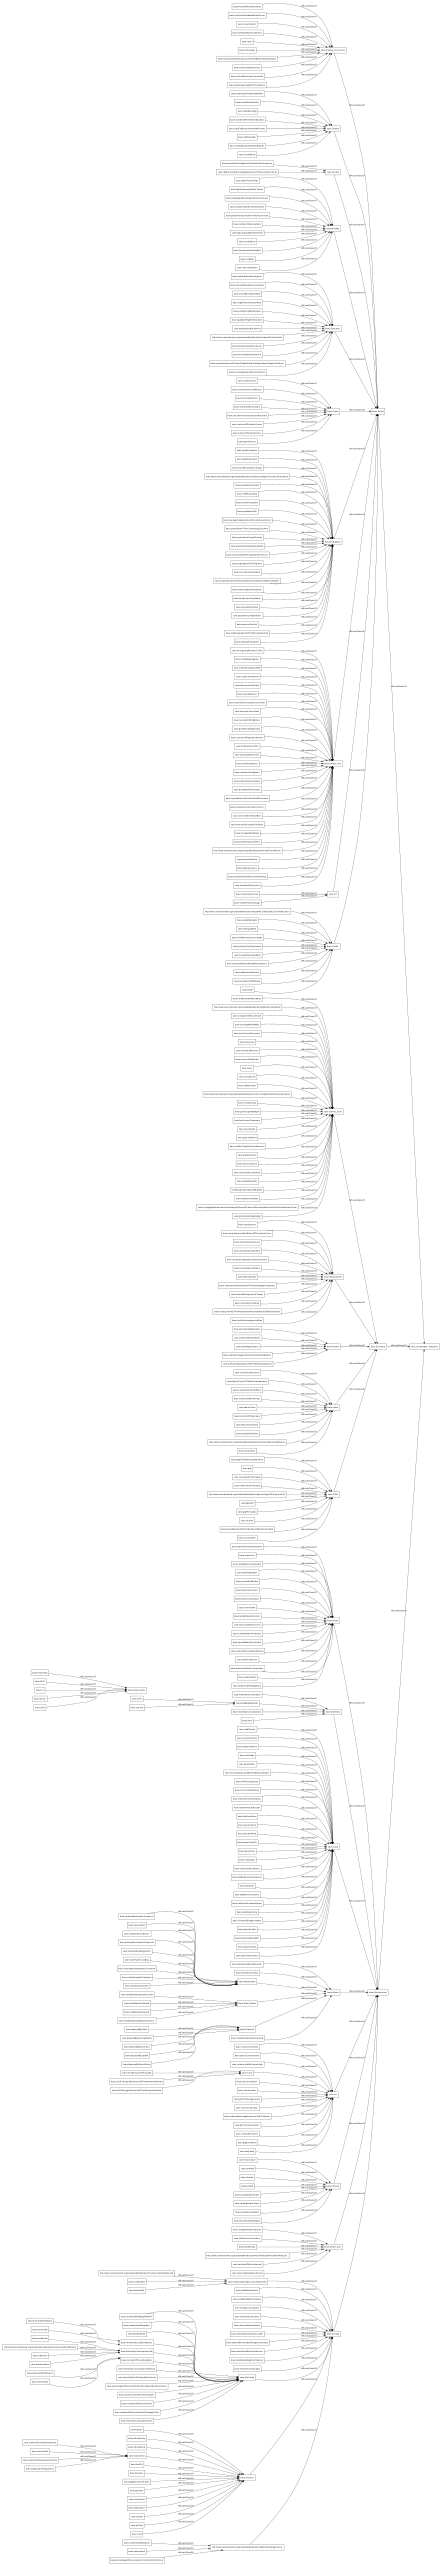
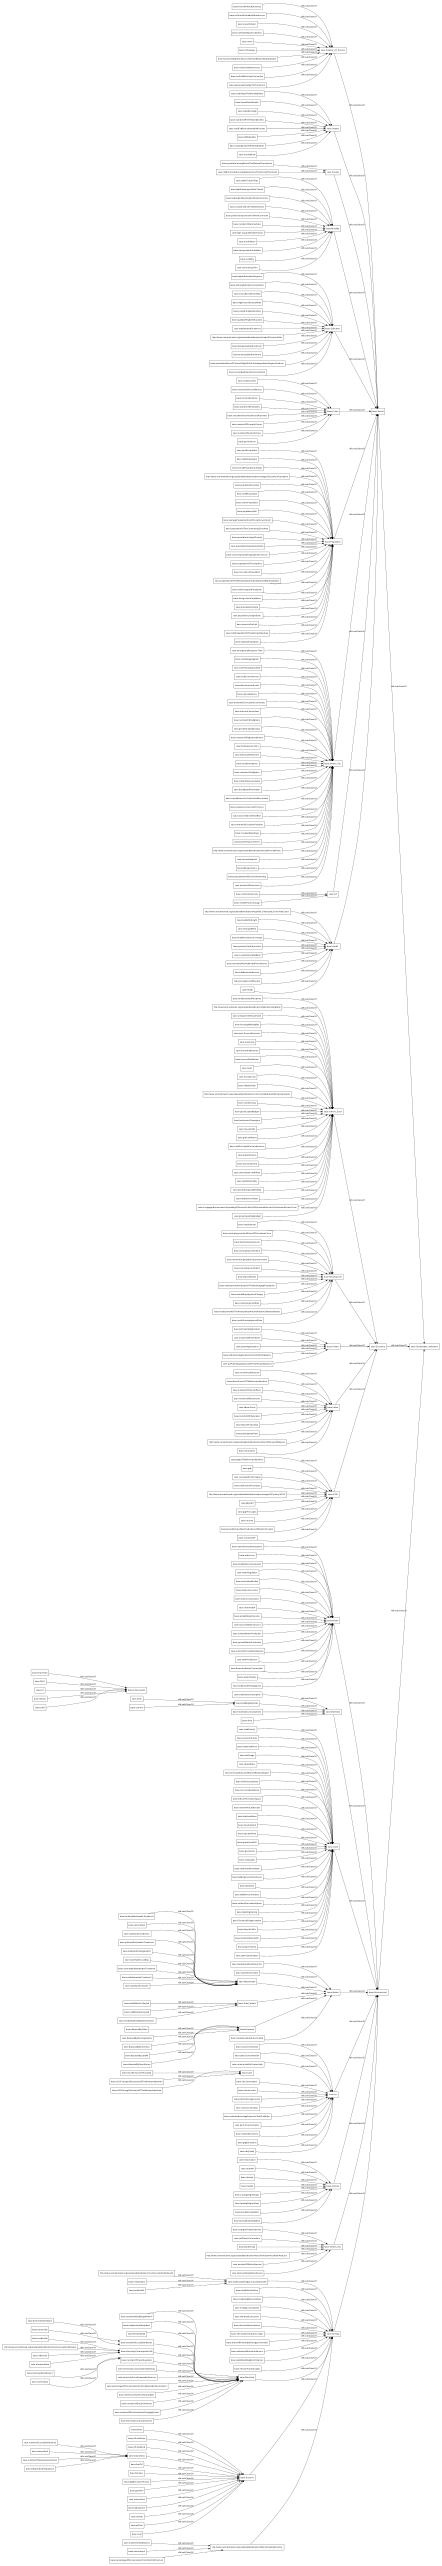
node "health:absoluteUpwardMobility": label "health:absoluteUpwardMobility" -> "base:absoluteUpwardMobility"
node "base:solidWasteDisposalOnLand": removed
edge "base:CO2" -> "www:Air": removed, label "rdfs:subClassOf"
